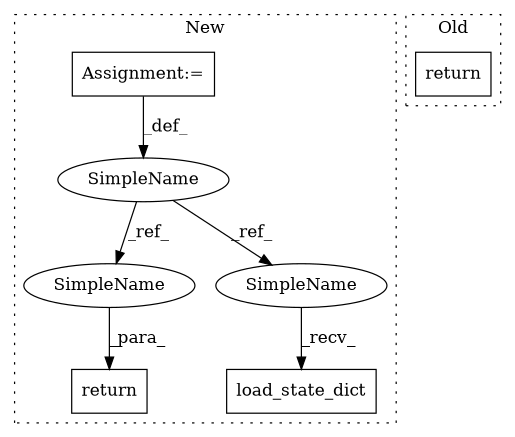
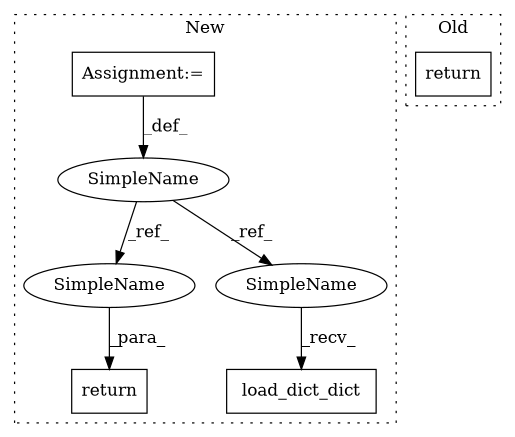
node "load_state_dict": label "load_state_dict" -> "load_dict_dict"
